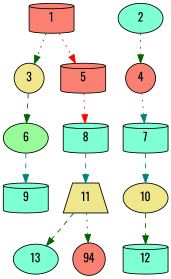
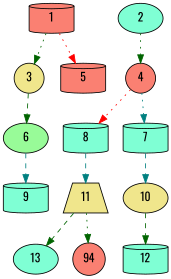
edge "5" -> "8": now "4" -> "8"
